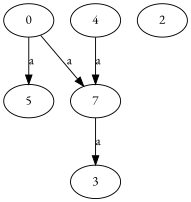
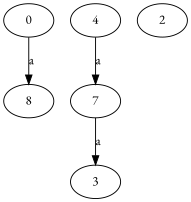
edge "0" -> "7": removed, label "a"
node "5": label "5" -> "8"
